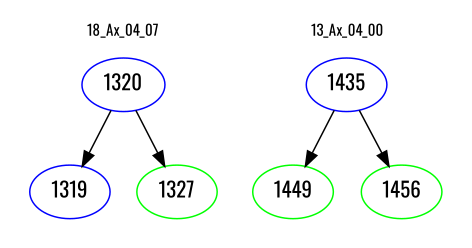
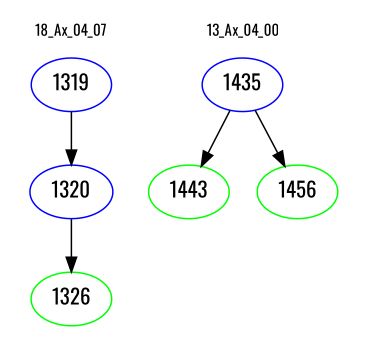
edge "1320" -> "1319": reversed
node "1327": label "1327" -> "1326"
node "1449": label "1449" -> "1443"
